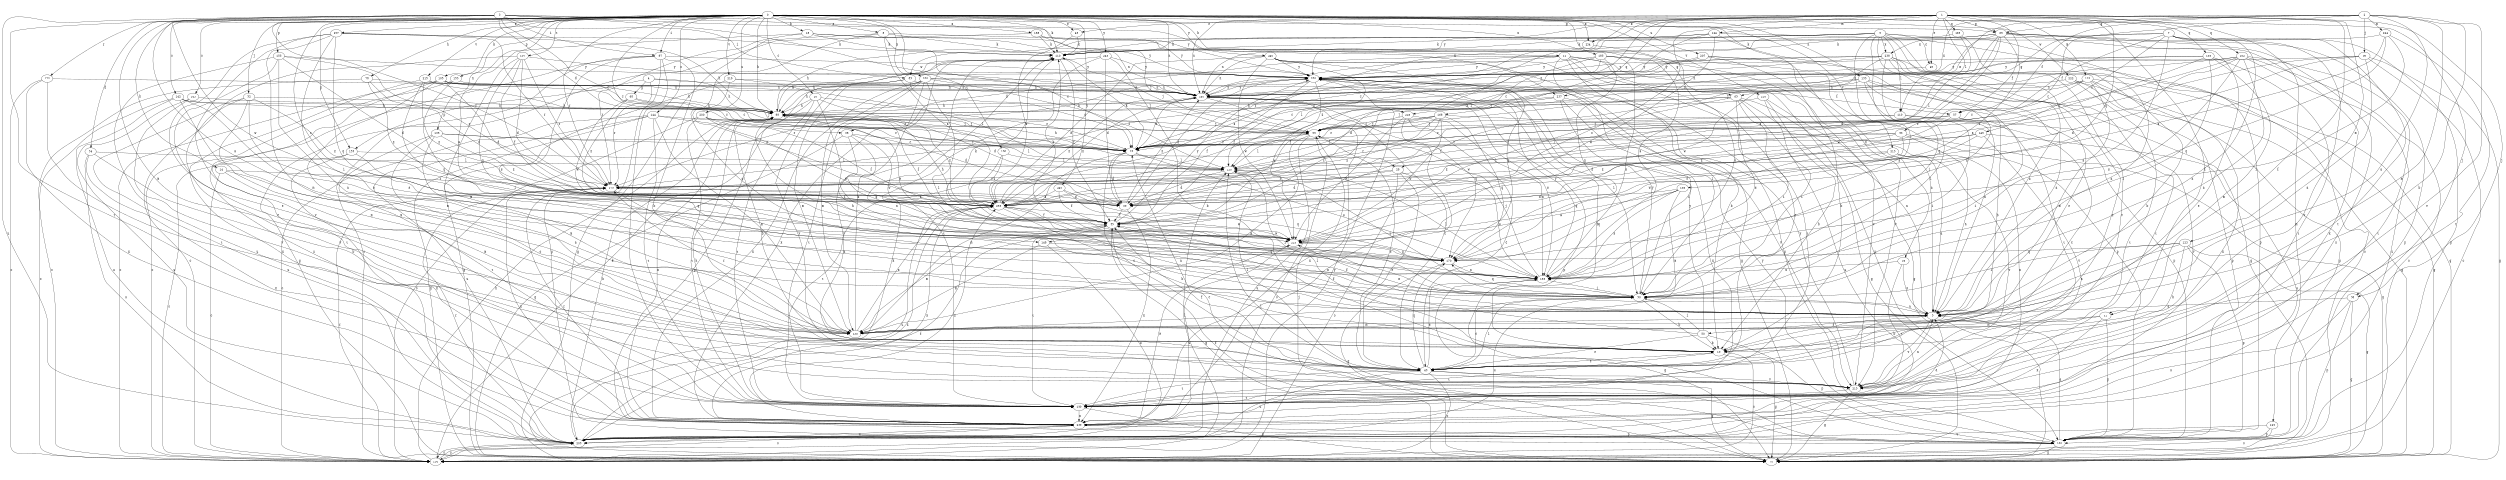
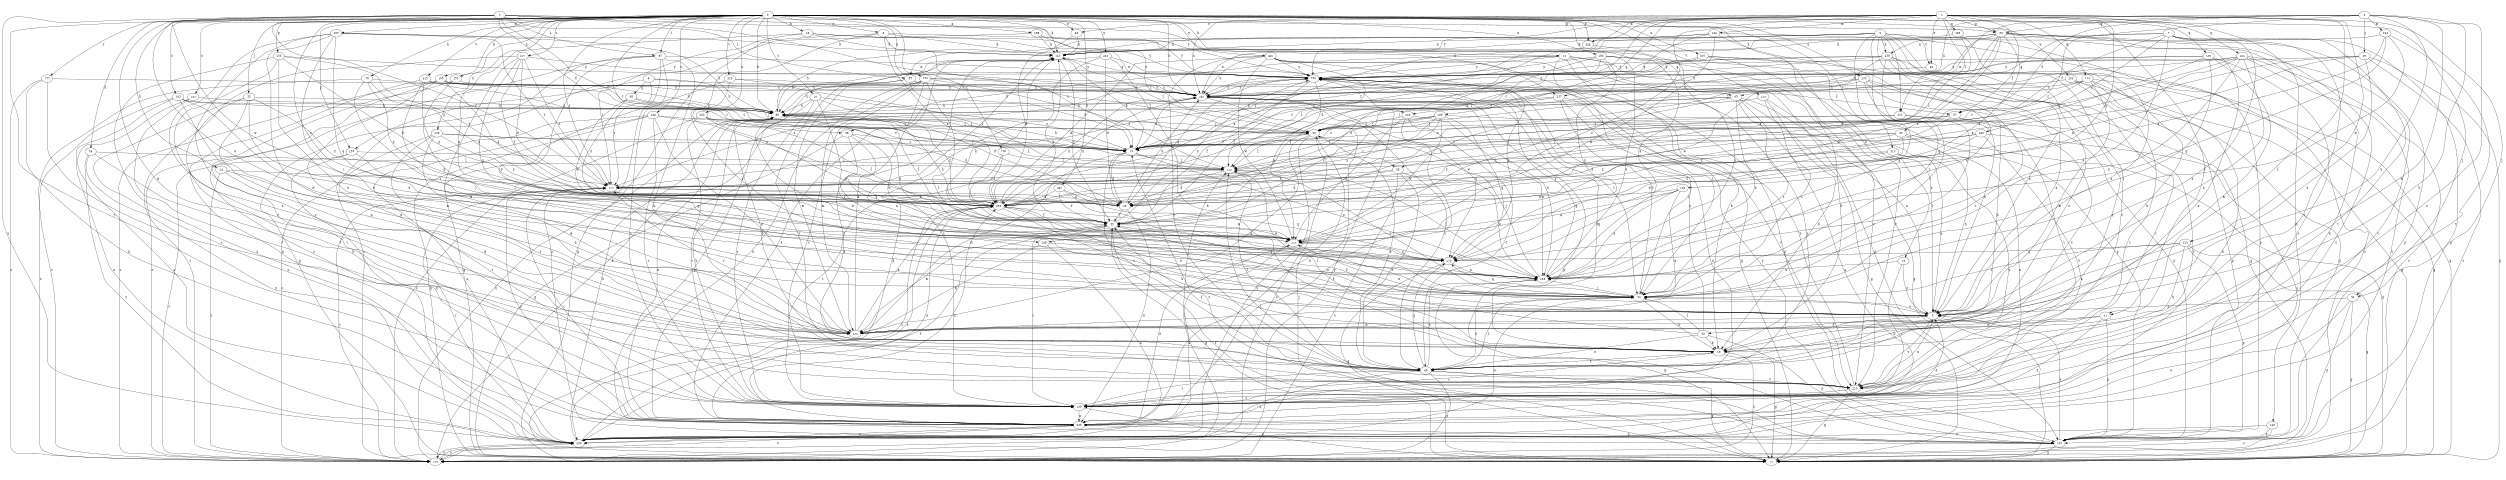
edge "110" -> "250": added, label "y"
edge "78" -> "90": added, label "i"
edge "11" -> "49": now "240" -> "49"
